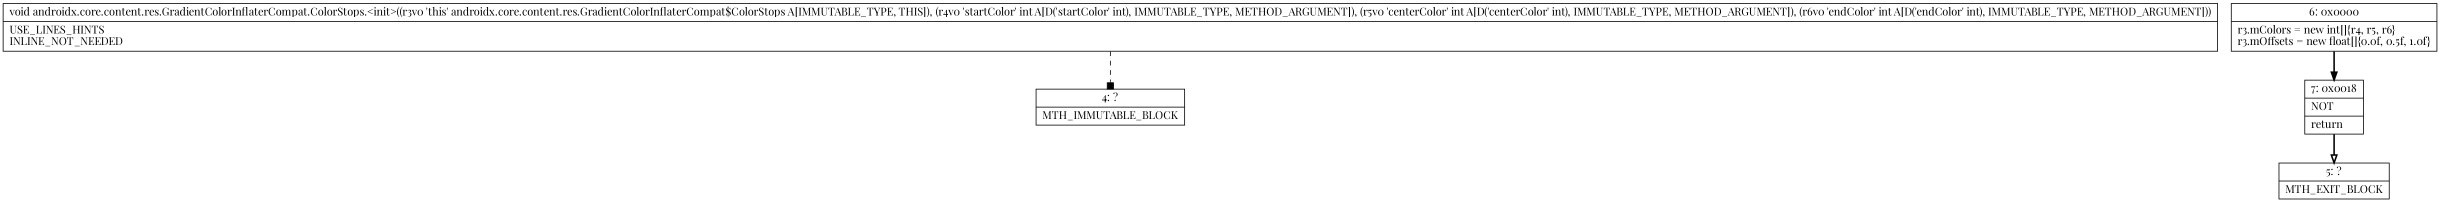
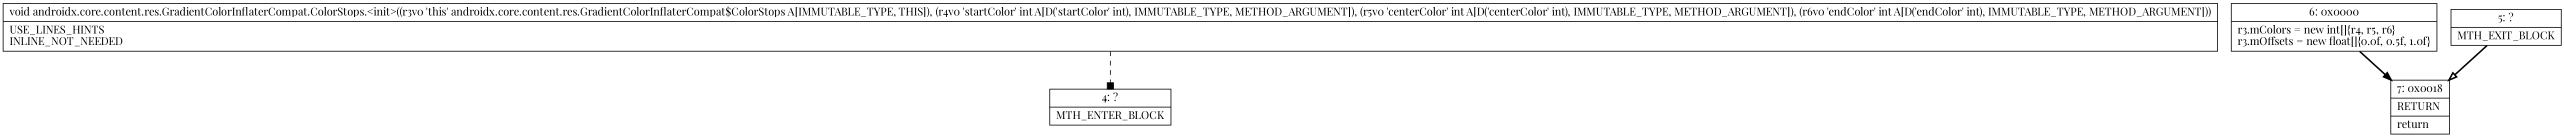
node "7: 0x0018": text "NOT" -> "RETURN"
node "4: ?": text "MTH_IMMUTABLE_BLOCK" -> "MTH_ENTER_BLOCK"
edge "7: 0x0018" -> "5: ?": reversed
